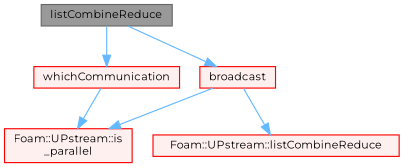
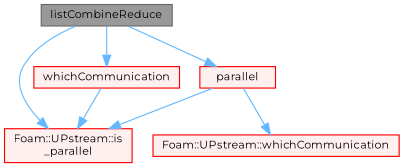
edge "listCombineReduce" -> "Foam::UPstream::is _parallel": added
node "broadcast": label "broadcast" -> "parallel"
node "Foam::UPstream::listCombineReduce": label "Foam::UPstream::listCombineReduce" -> "Foam::UPstream::whichCommunication"
